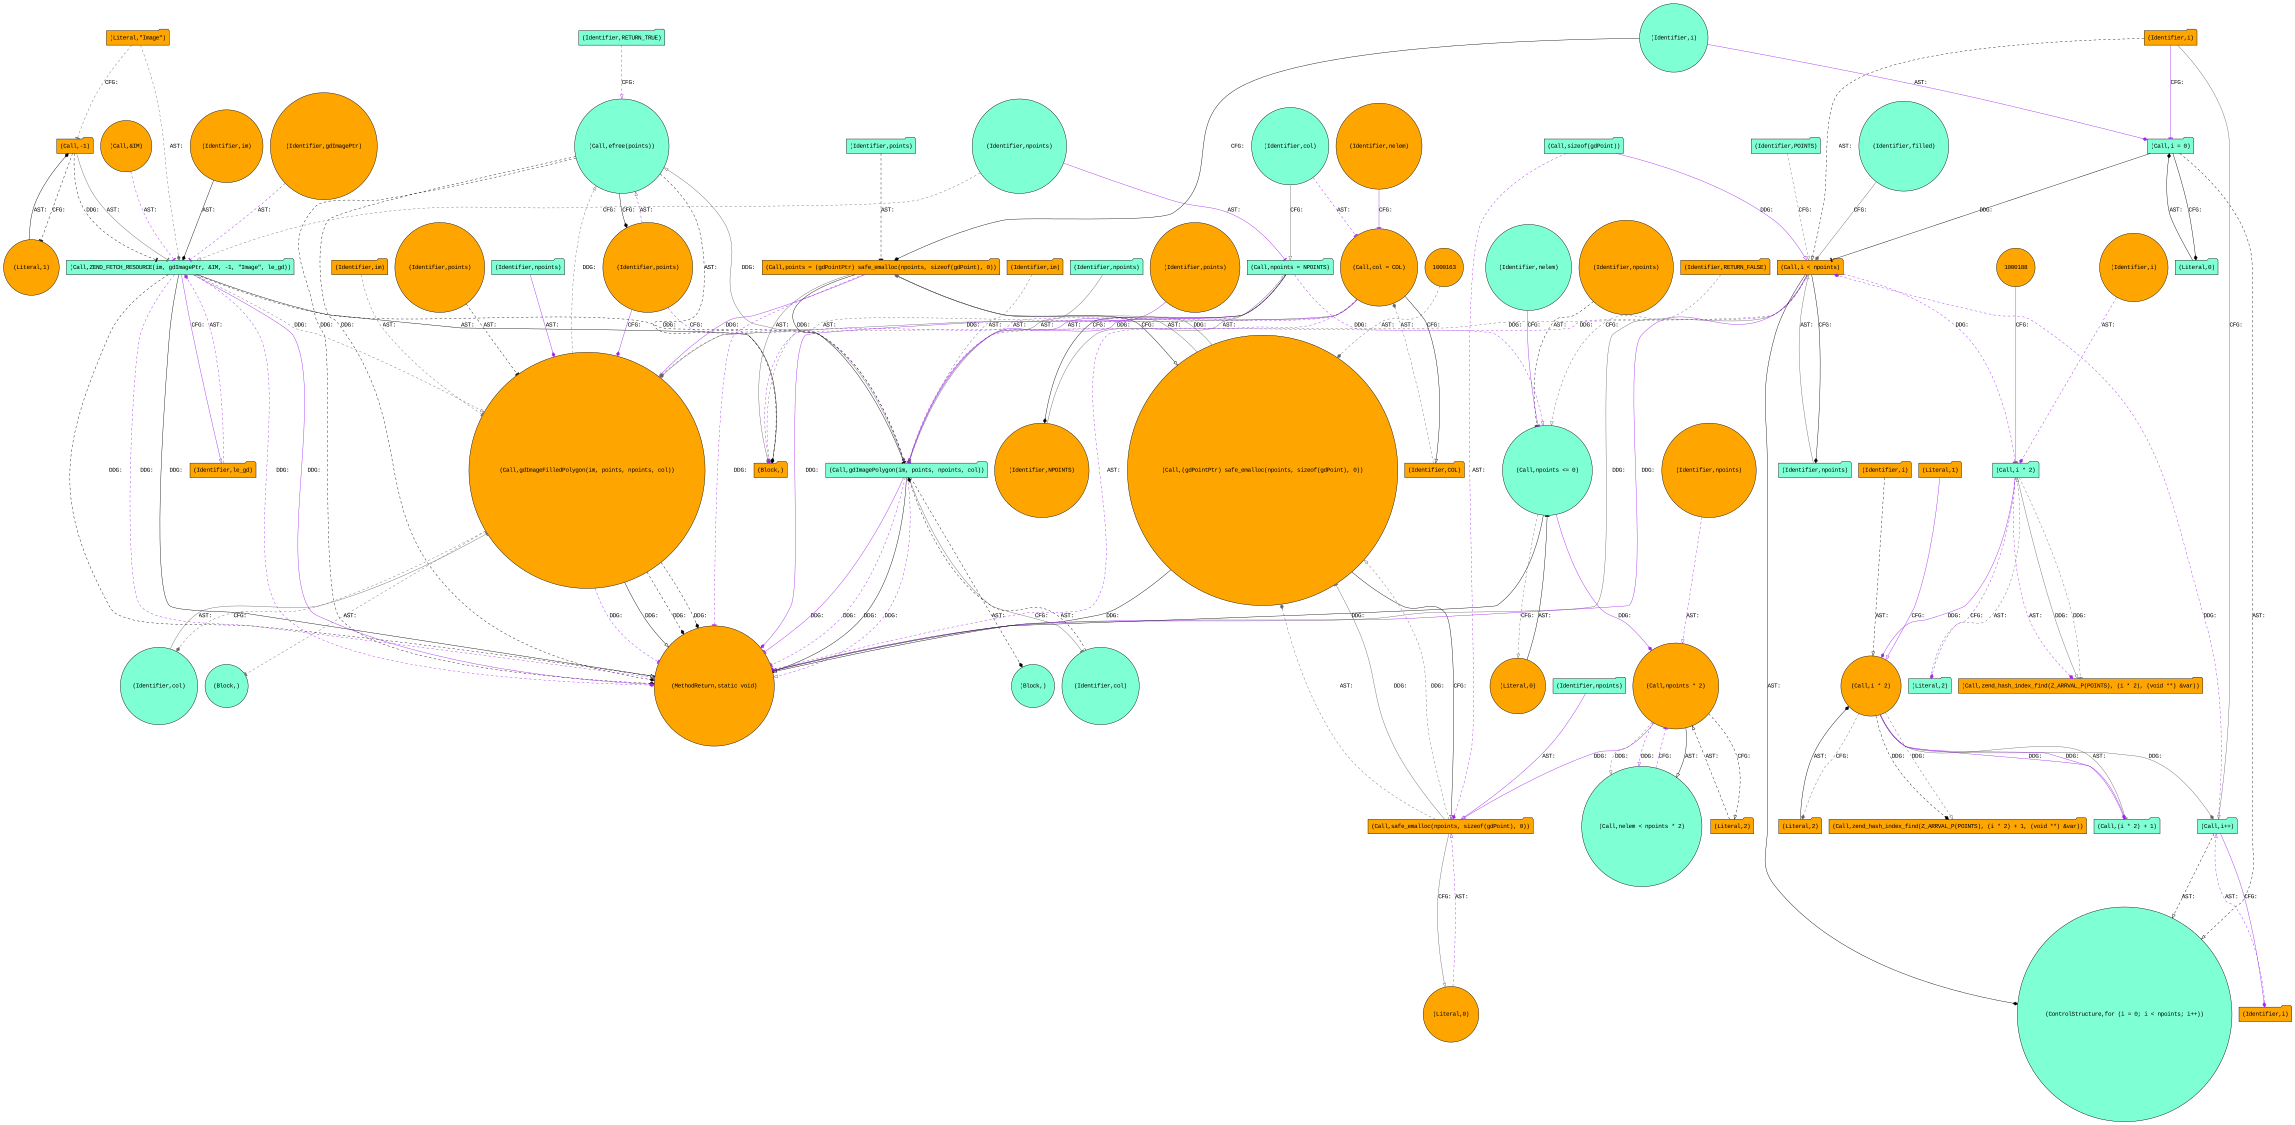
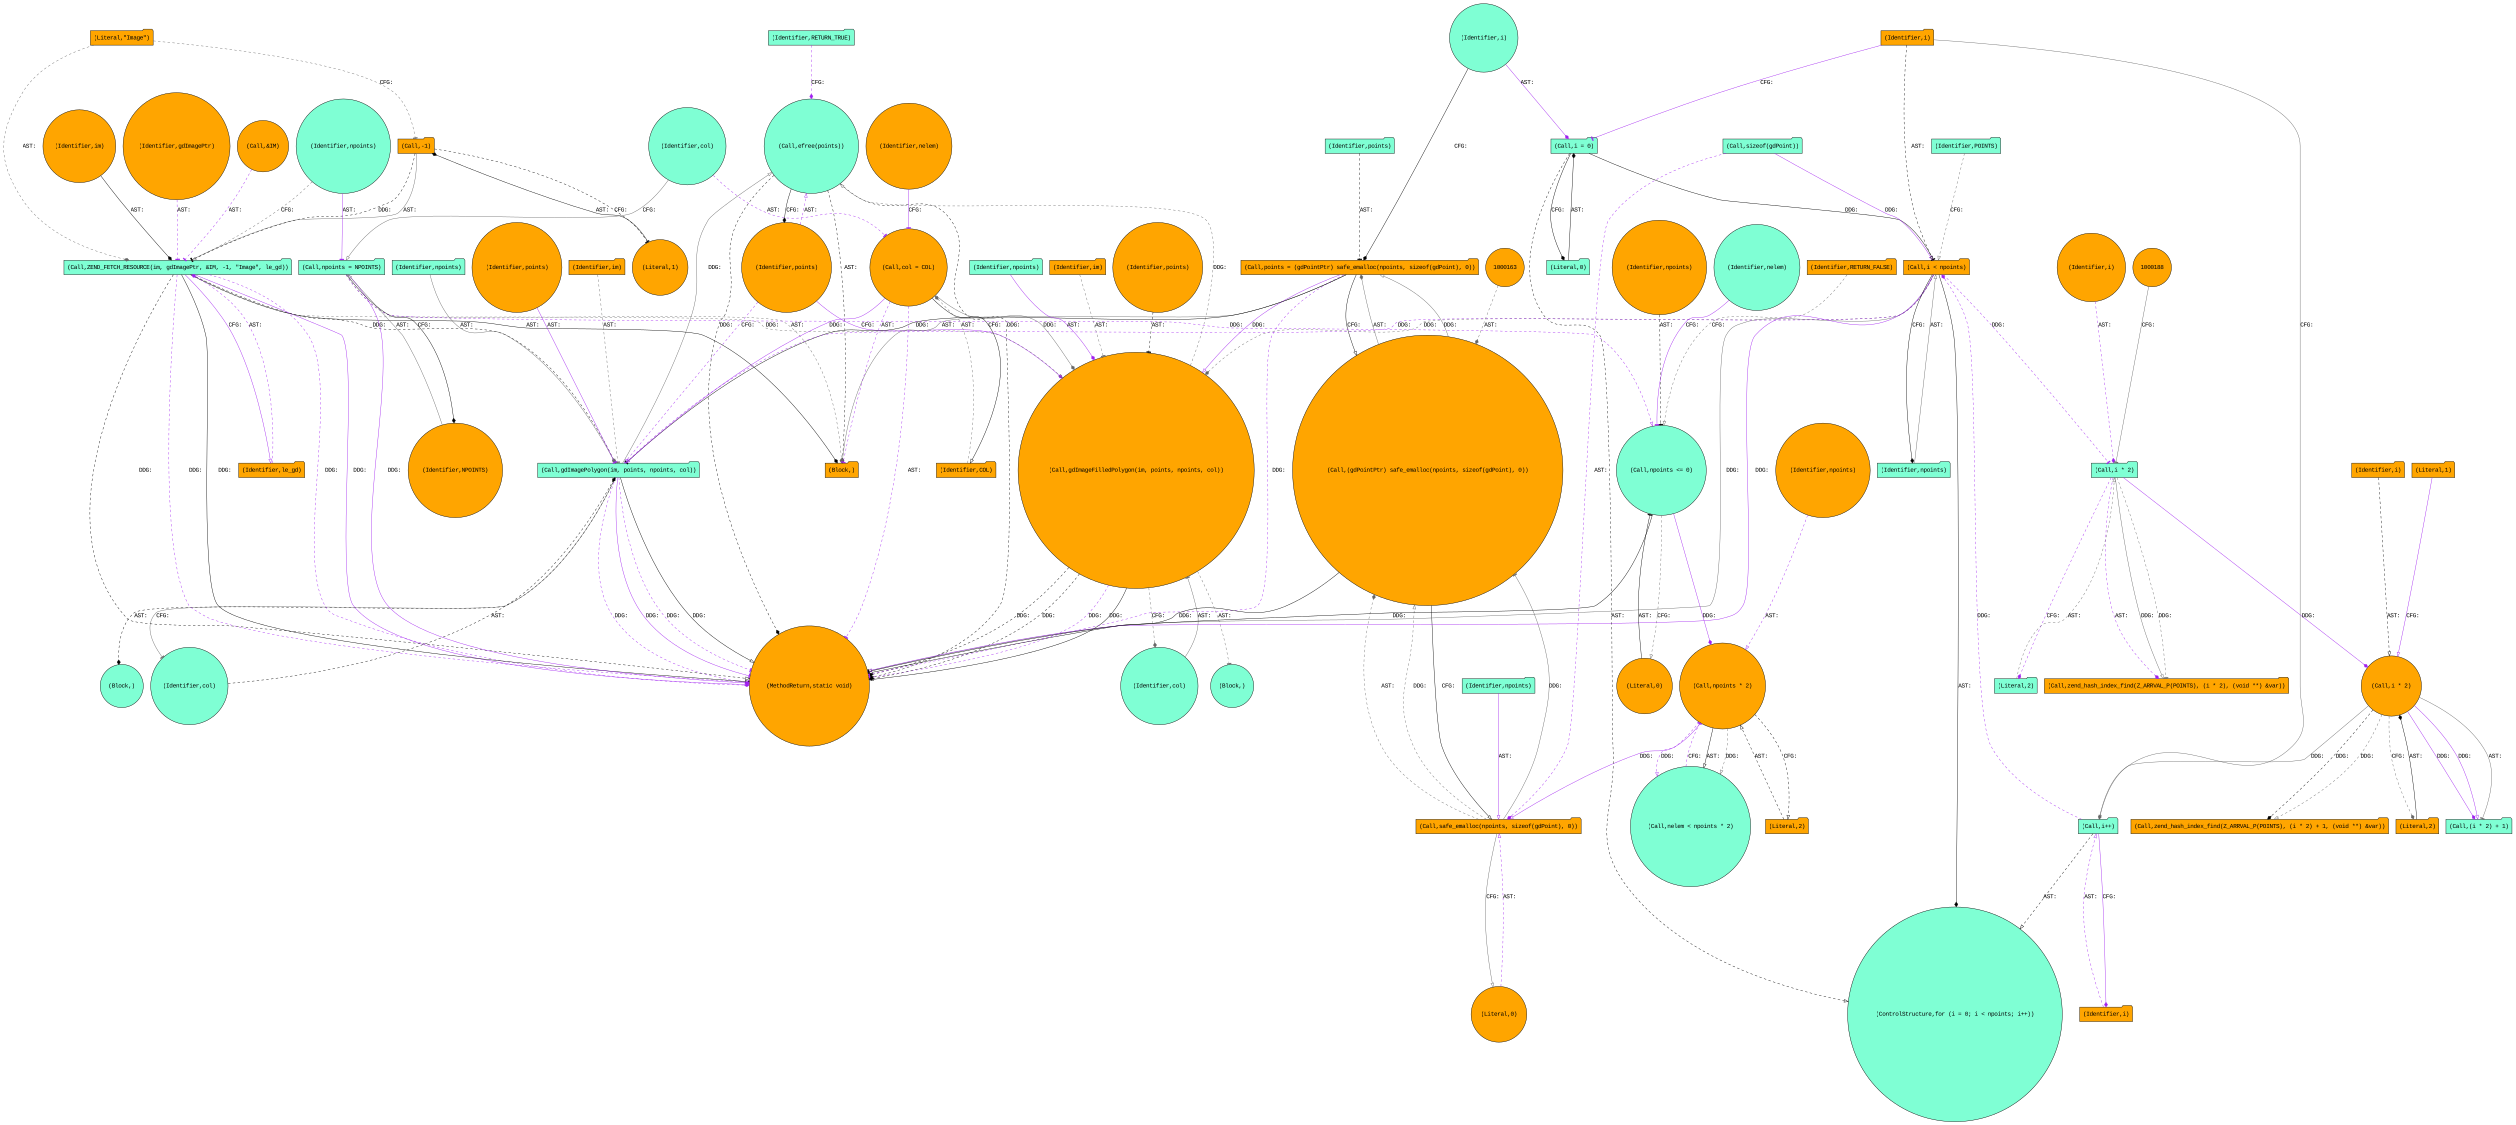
edge "(Identifier,RETURN_TRUE)" -> "(Call,efree(points))": arrowhead onormal -> diamond
node "(Identifier,filled)": removed
